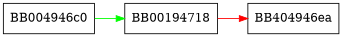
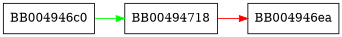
node "BB00194718": label "BB00194718" -> "BB00494718"
node "BB404946ea": label "BB404946ea" -> "BB004946ea"
